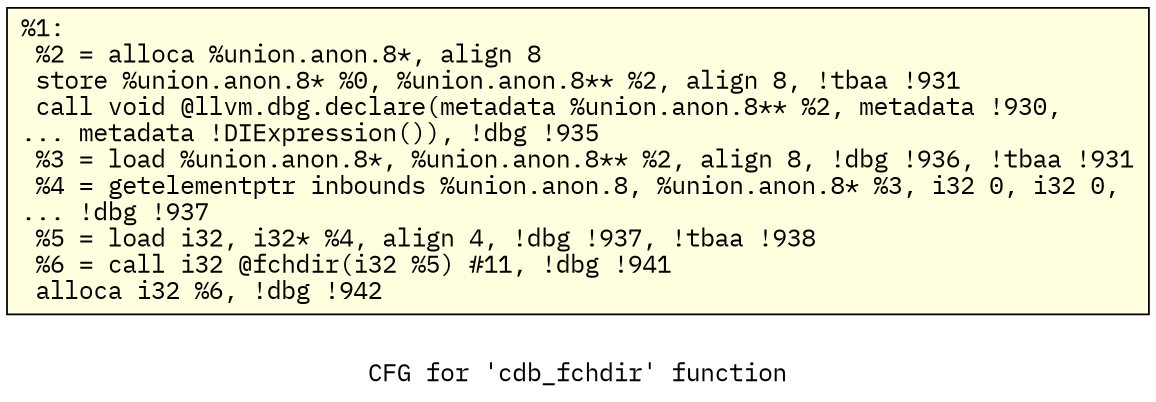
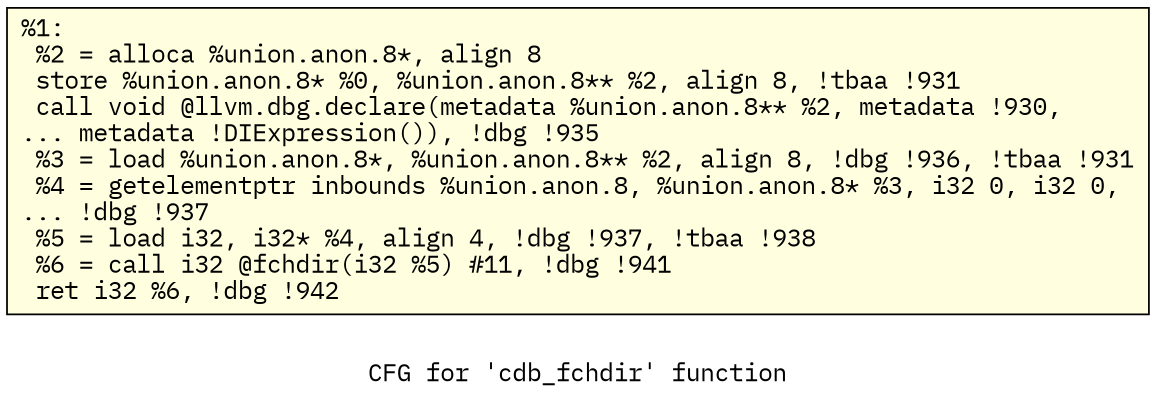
node "%1:": text "alloca i32 %6, !dbg !942" -> "ret i32 %6, !dbg !942"
